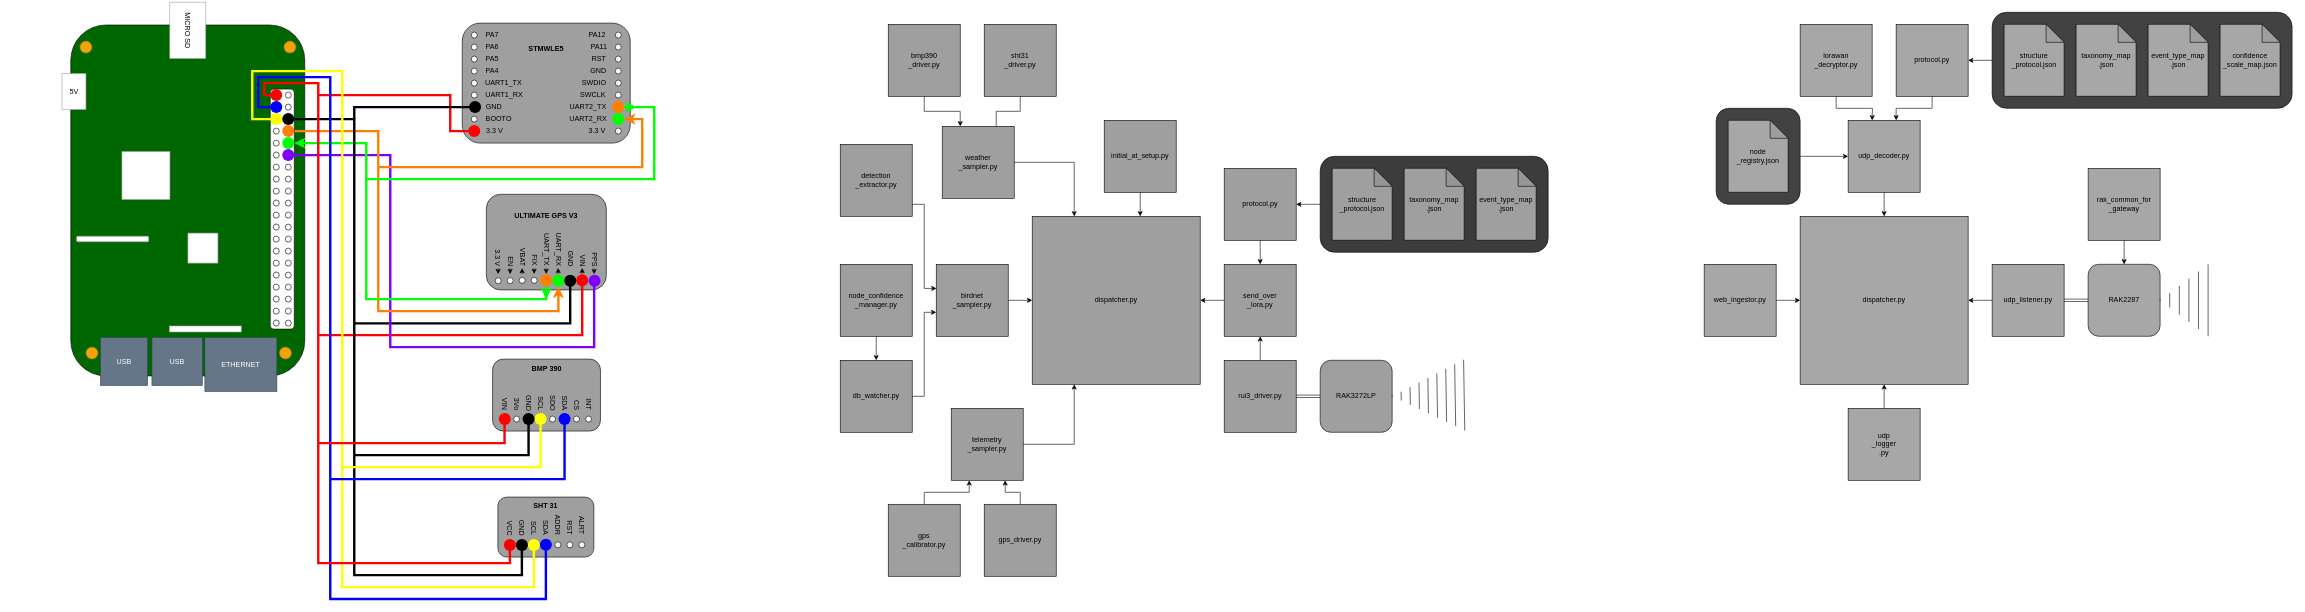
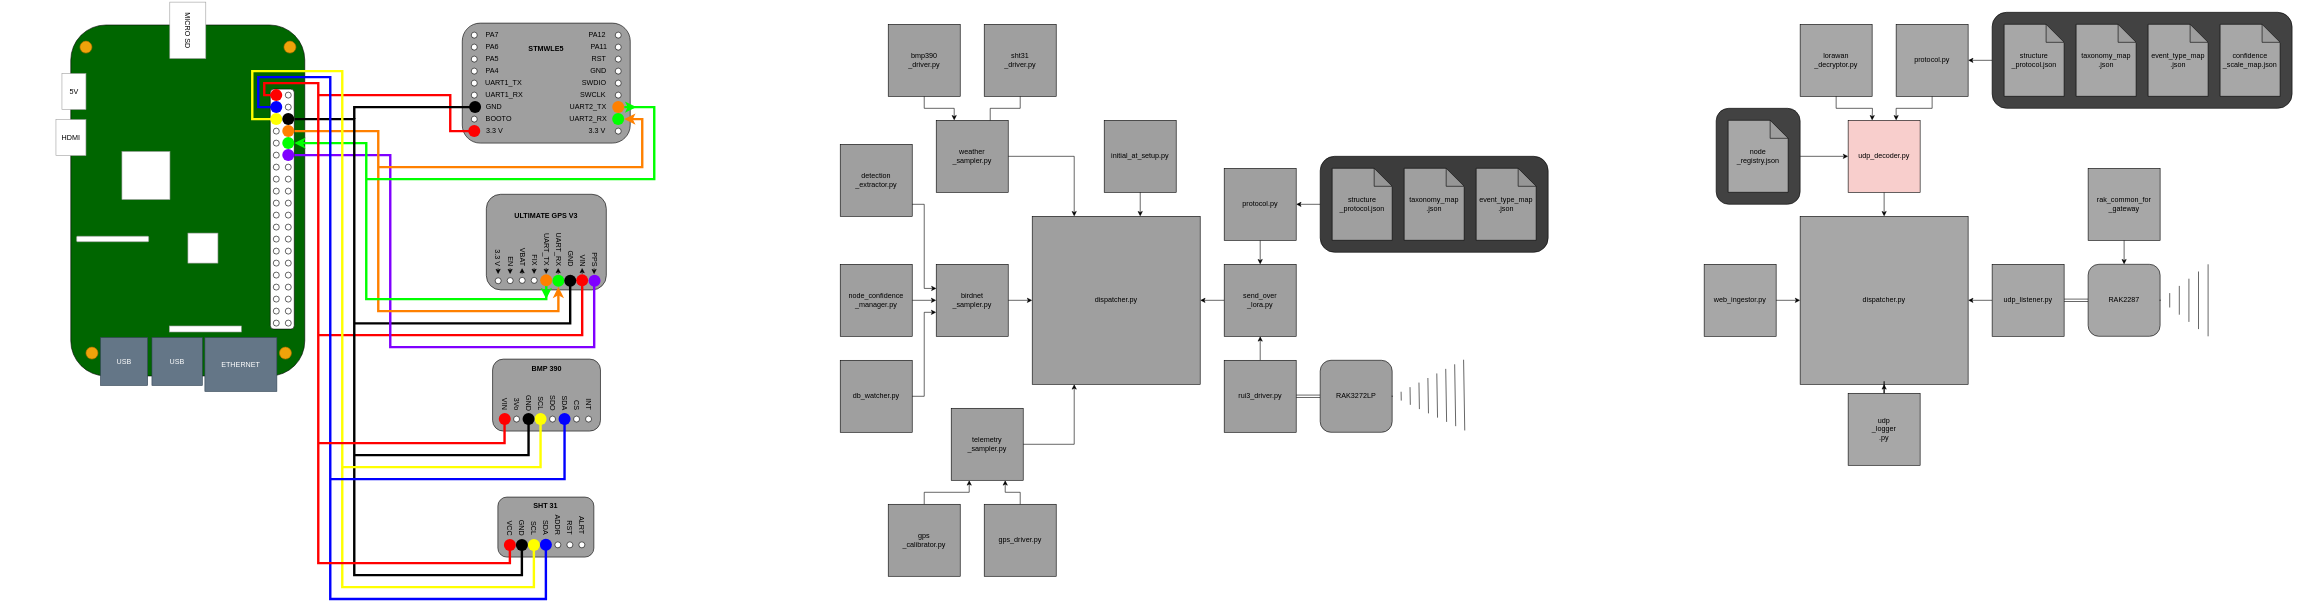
node "HDMI": added
node "udp_decoder.py": fillcolor #a7a7a7 -> #f8cecc
node "weather _sampler.py": moved (978, 162) -> (972, 156)
edge "node_confidence _manager.py" -> "db_watcher.py": now "node_confidence _manager.py" -> "birdnet _sampler.py"
node "udp _logger .py": moved (1884, 444) -> (1884, 429)
